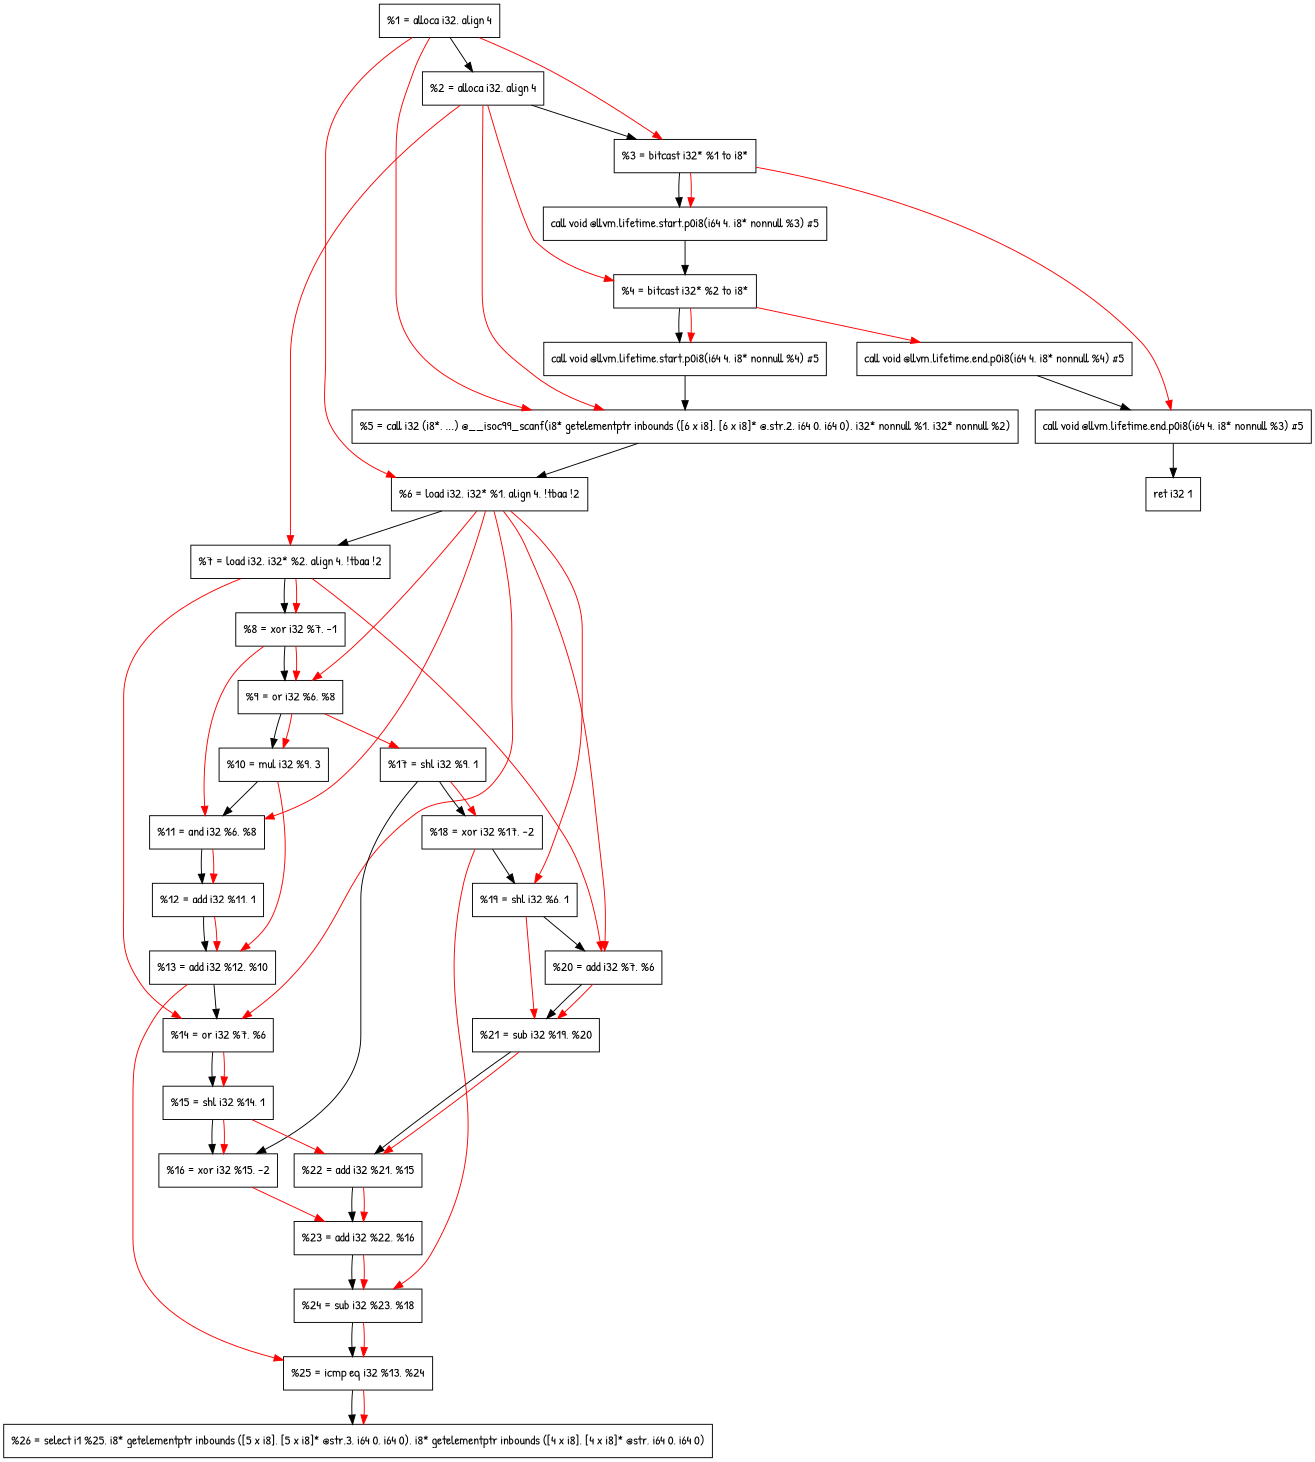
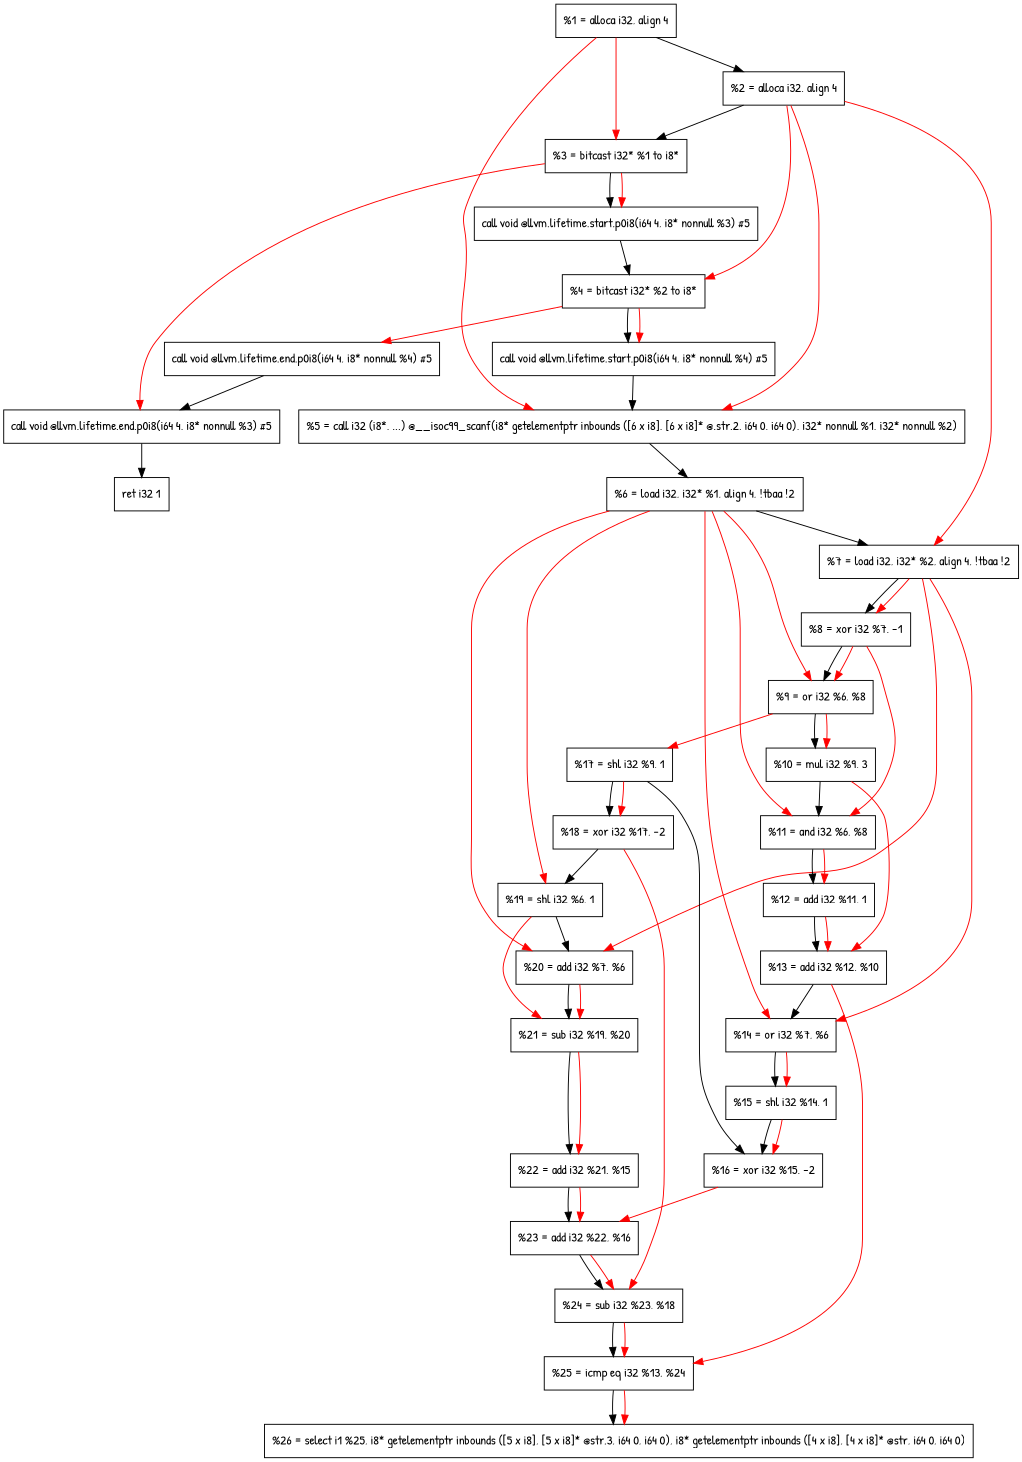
edge "%1 = alloca i32, align 4" -> "%6 = load i32, i32* %1, align 4, !tbaa !2": removed
edge "%15 = shl i32 %14, 1" -> "%22 = add i32 %21, %15": removed
